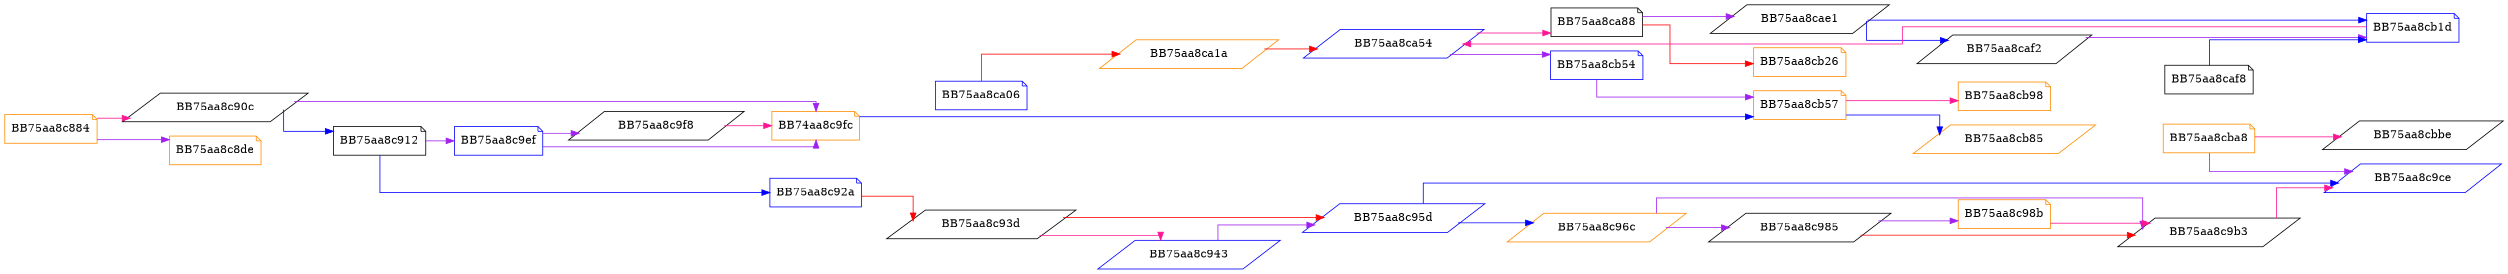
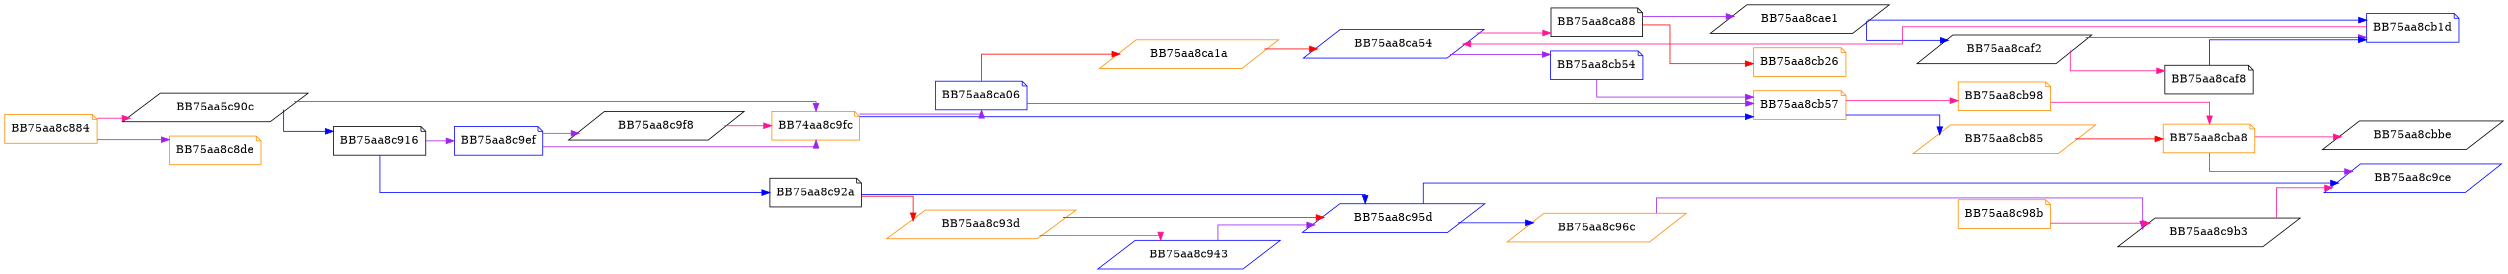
edge "BB75aa8caf2" -> "BB75aa8caf8": added
edge "BB75aa8cb98" -> "BB75aa8cba8": added
edge "BB75aa8ca06" -> "BB75aa8cb57": added
node "BB75aa8c90c": label "BB75aa8c90c" -> "BB75aa5c90c"
edge "BB74aa8c9fc" -> "BB75aa8ca06": added
edge "BB75aa8cb85" -> "BB75aa8cba8": added
node "BB75aa8c912": label "BB75aa8c912" -> "BB75aa8c916"
node "BB75aa8c92a": color blue -> black
edge "BB75aa8c92a" -> "BB75aa8c95d": added
node "BB75aa8c93d": color black -> darkorange
node "BB75aa8c985": removed
